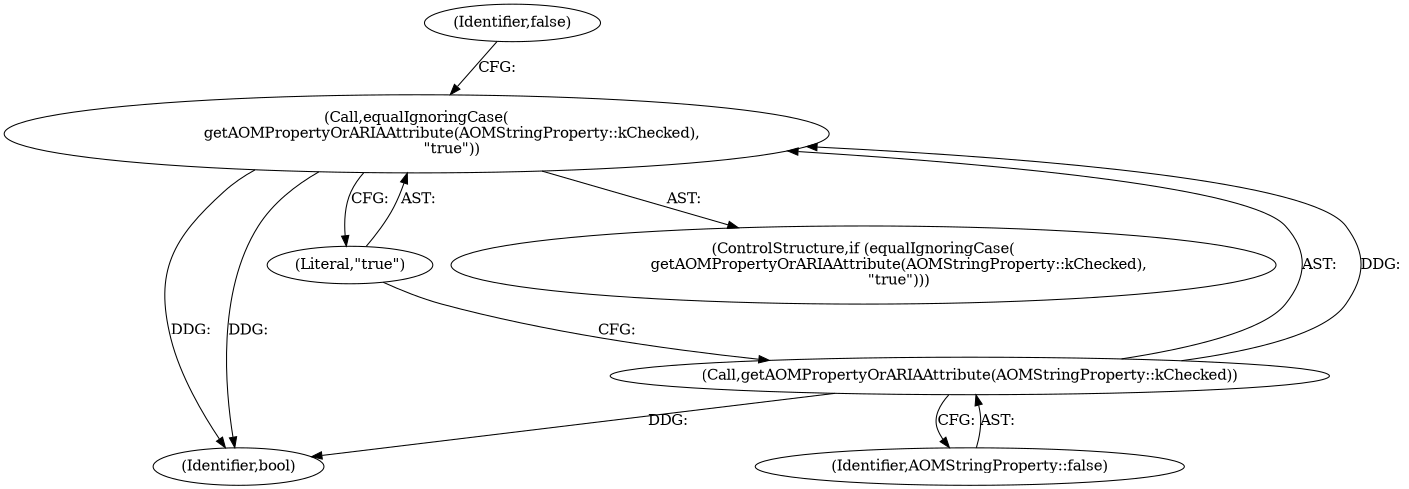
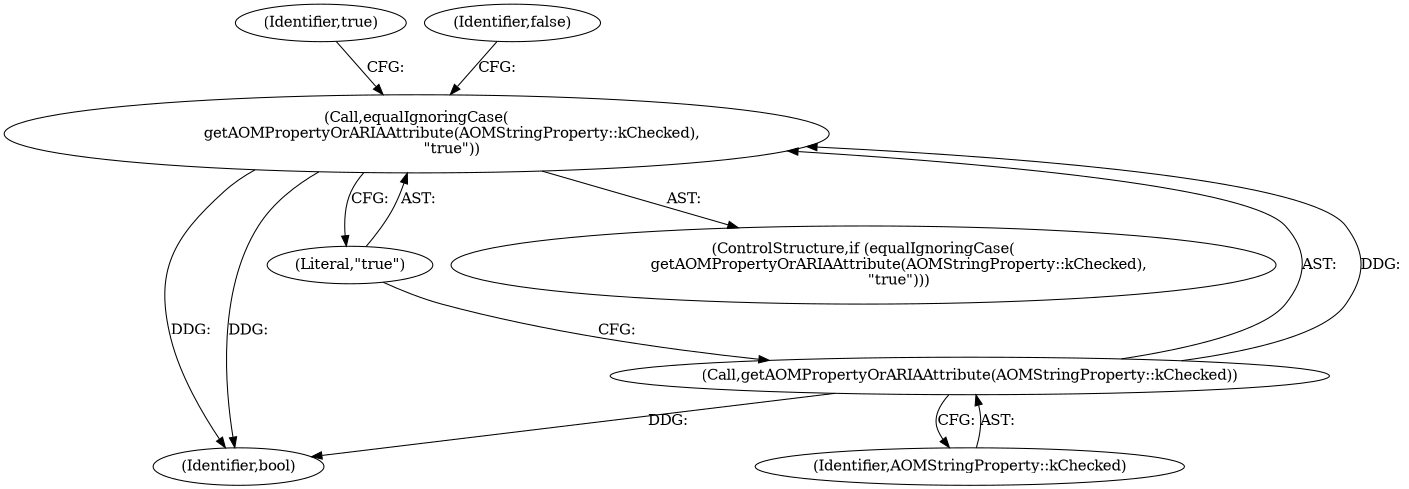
node "(Identifier,true)": added
node "(Identifier,AOMStringProperty::false)": label "(Identifier,AOMStringProperty::false)" -> "(Identifier,AOMStringProperty::kChecked)"
